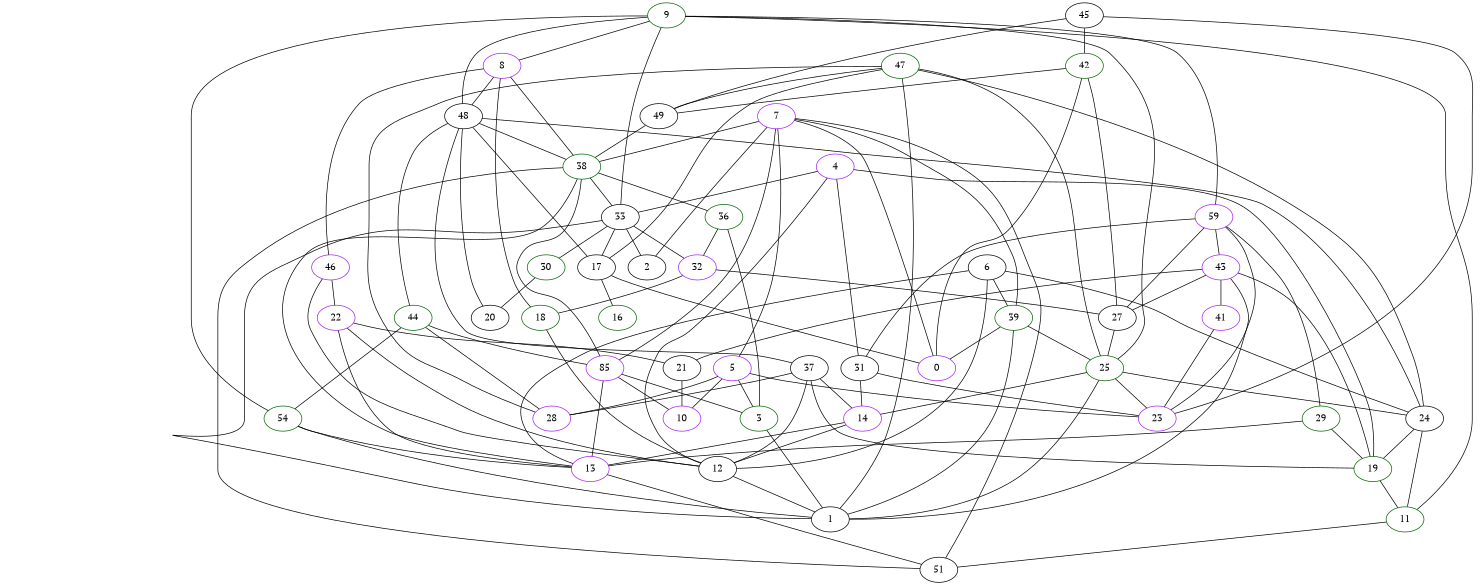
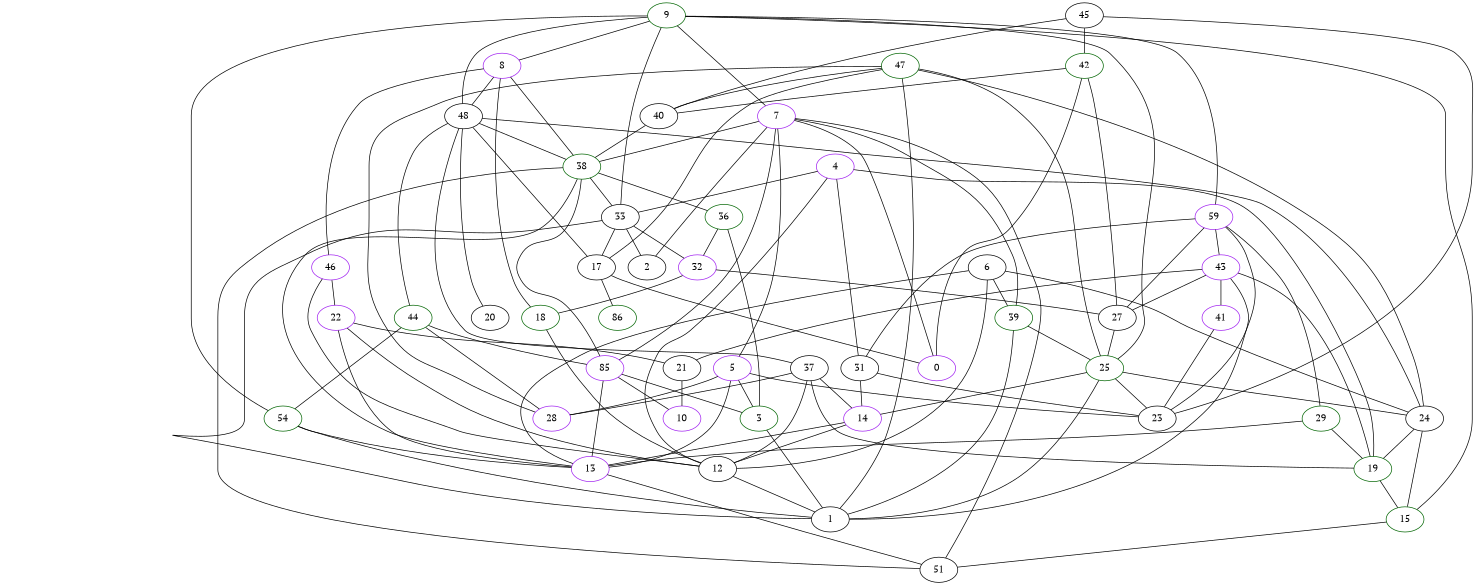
edge "9" -- "7": added
node "49": label "49" -> "40"
node "30": removed
node "16": label "16" -> "86"
edge "39" -- "0": removed
edge "5" -- "10": now "5" -- "13"
node "23": color purple -> black
node "11": label "11" -> "15"
